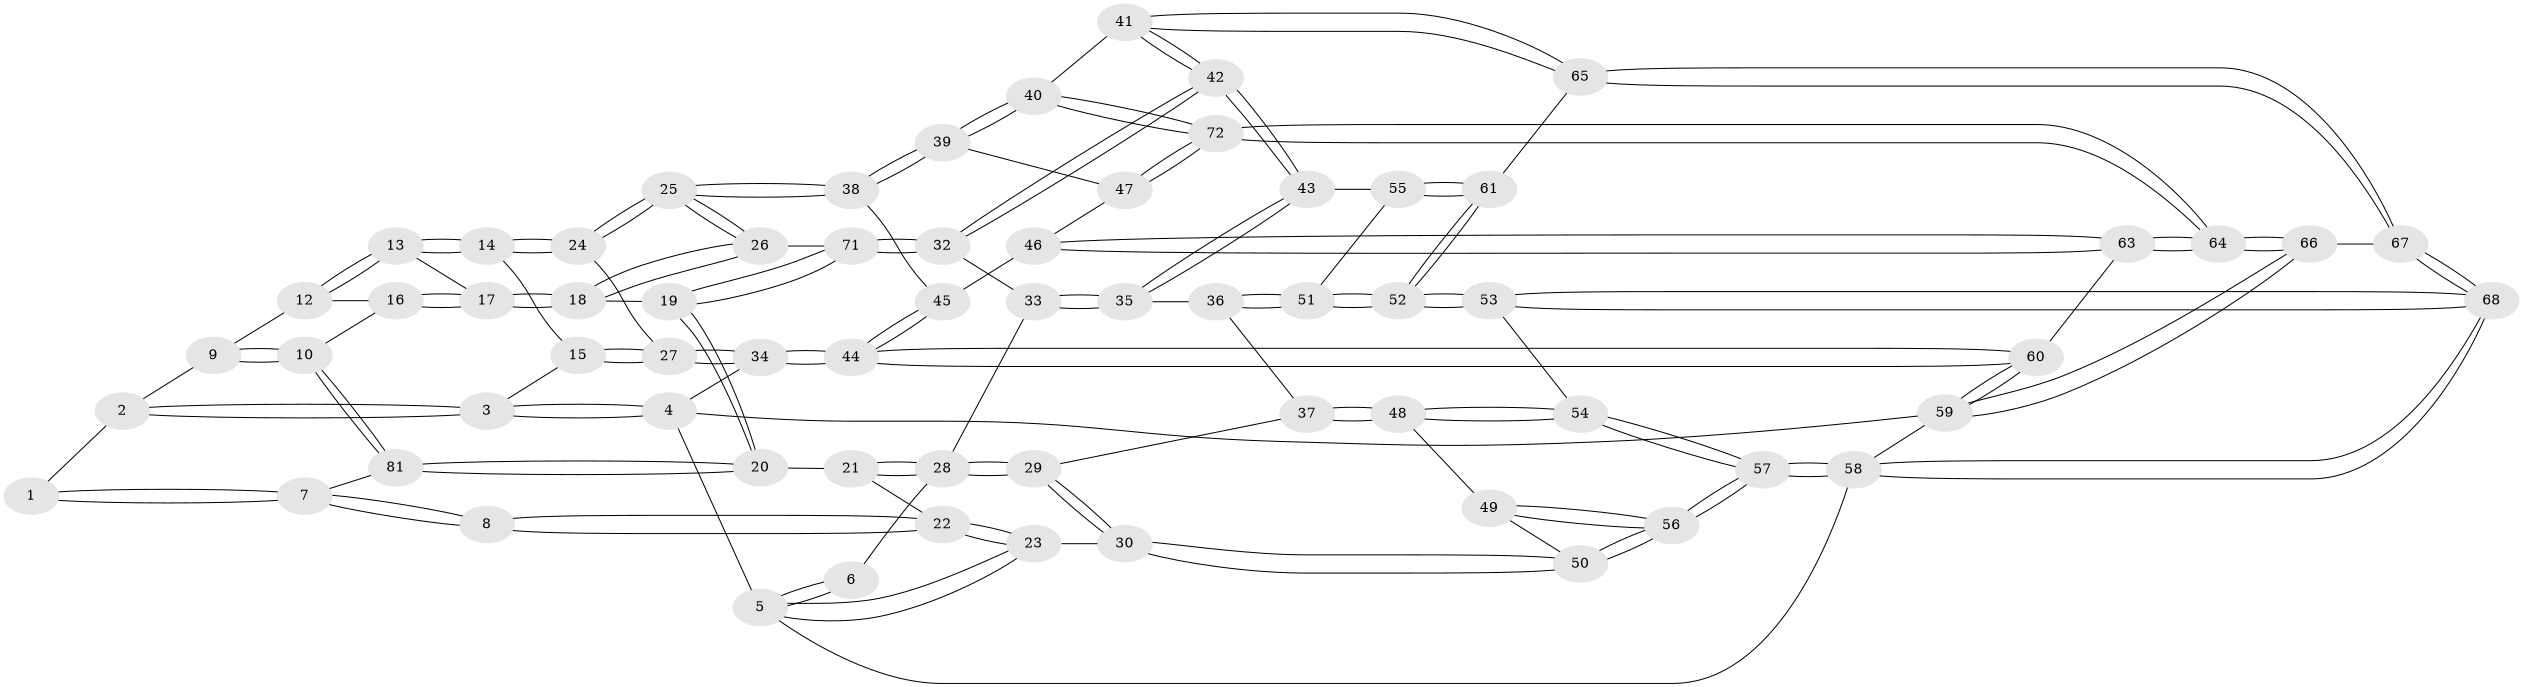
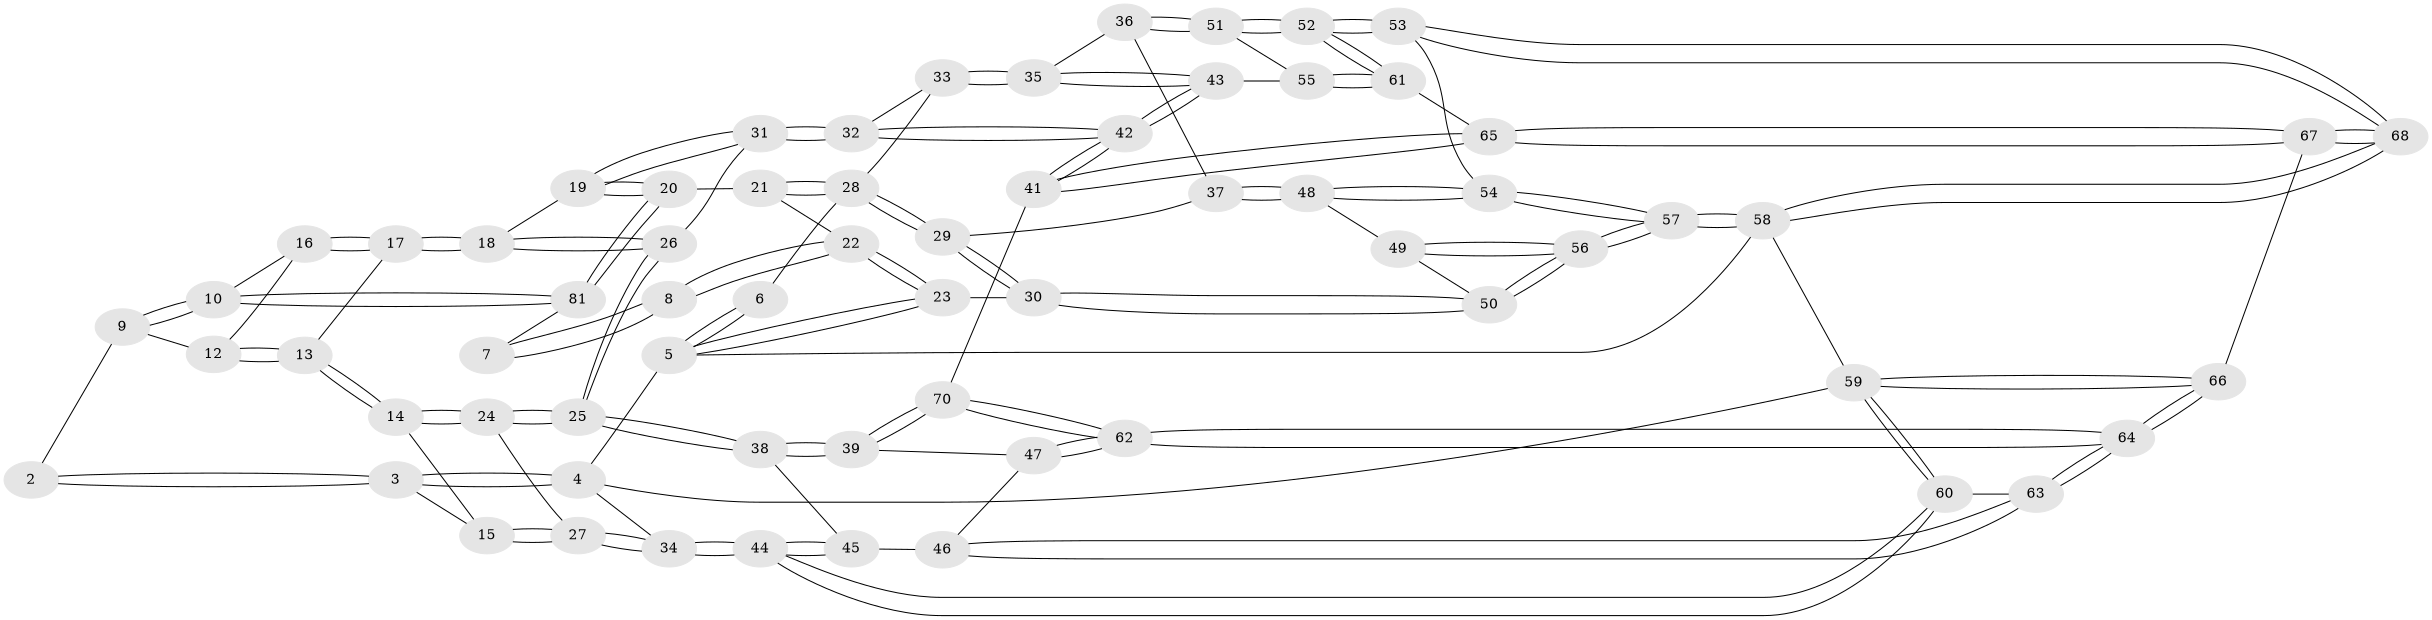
node "40": label "40" -> "70"
node "72": label "72" -> "62"
node "71": label "71" -> "31"
node "1": removed
